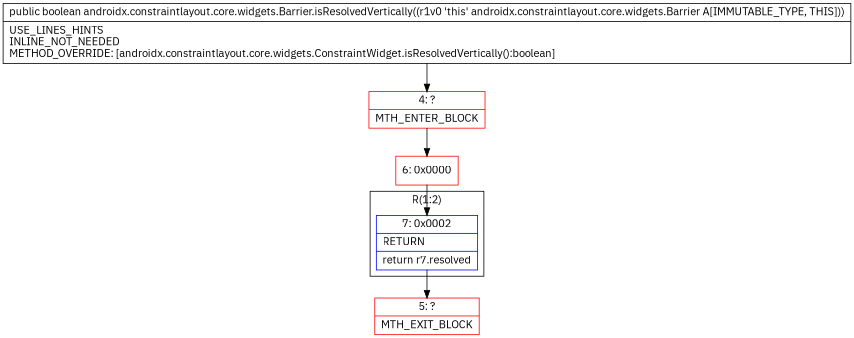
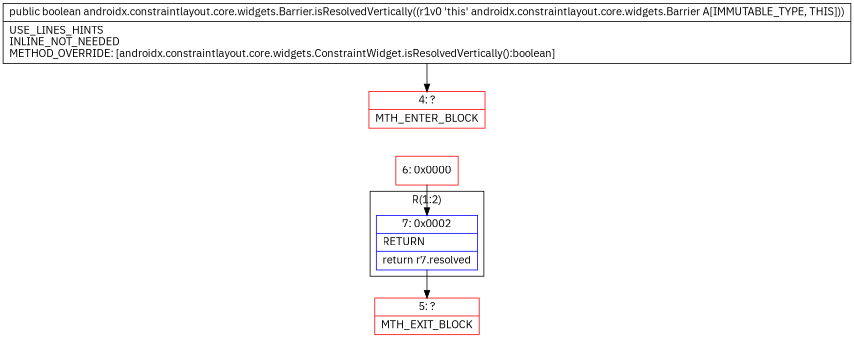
edge "4: ?" -> "6: 0x0000": removed
